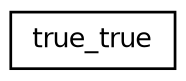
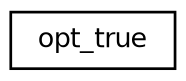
node "true_true": label "true_true" -> "opt_true"
